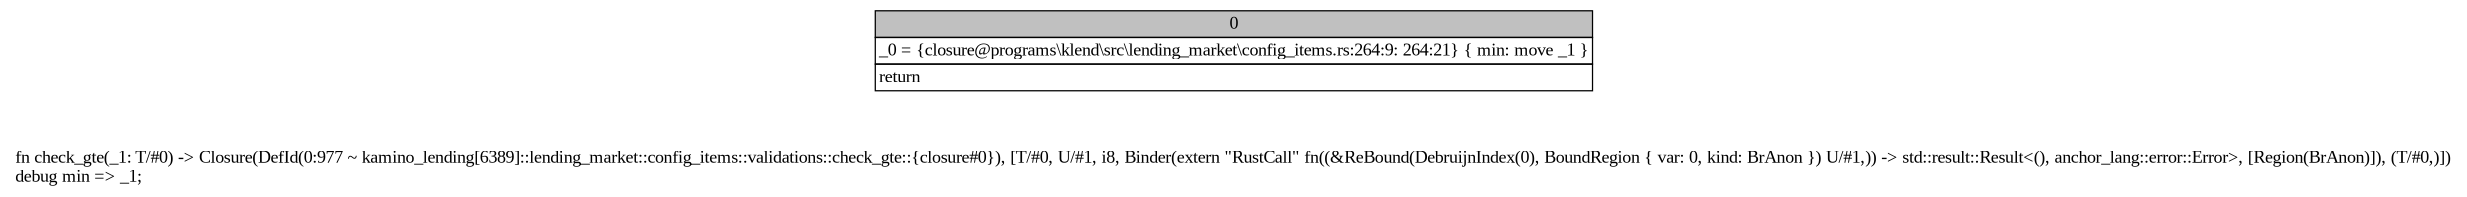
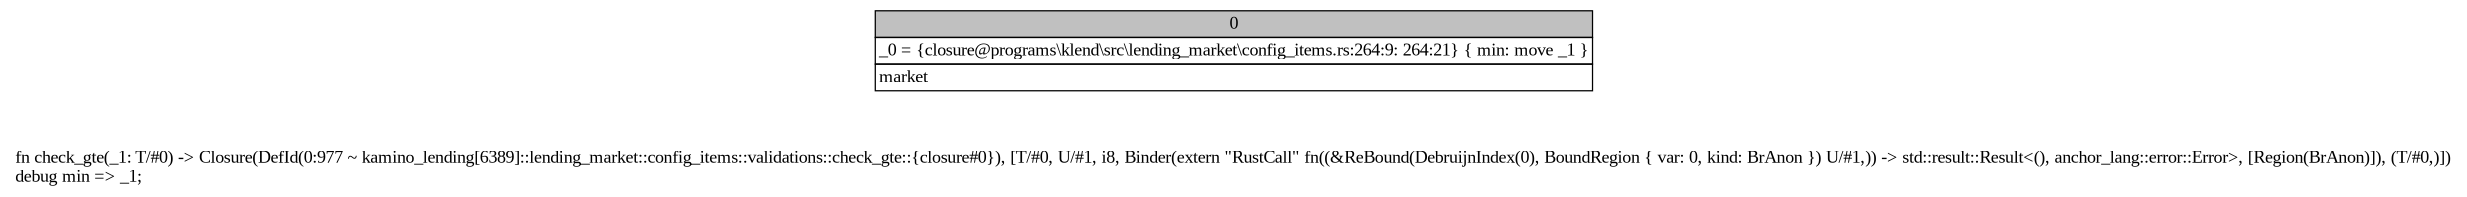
node "0": text "return" -> "market"
